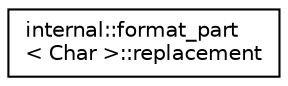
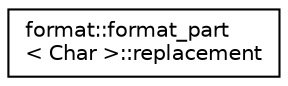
node "internal::format_part < Char >::replacement": label "internal::format_part < Char >::replacement" -> "format::format_part < Char >::replacement"
